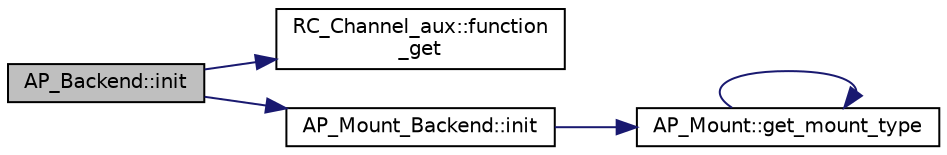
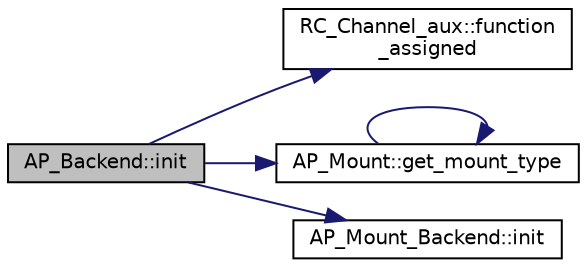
node "RC_Channel_aux::function _get": label "RC_Channel_aux::function _get" -> "RC_Channel_aux::function _assigned"
edge "AP_Mount_Backend::init" -> "AP_Mount::get_mount_type": now "AP_Backend::init" -> "AP_Mount::get_mount_type"
